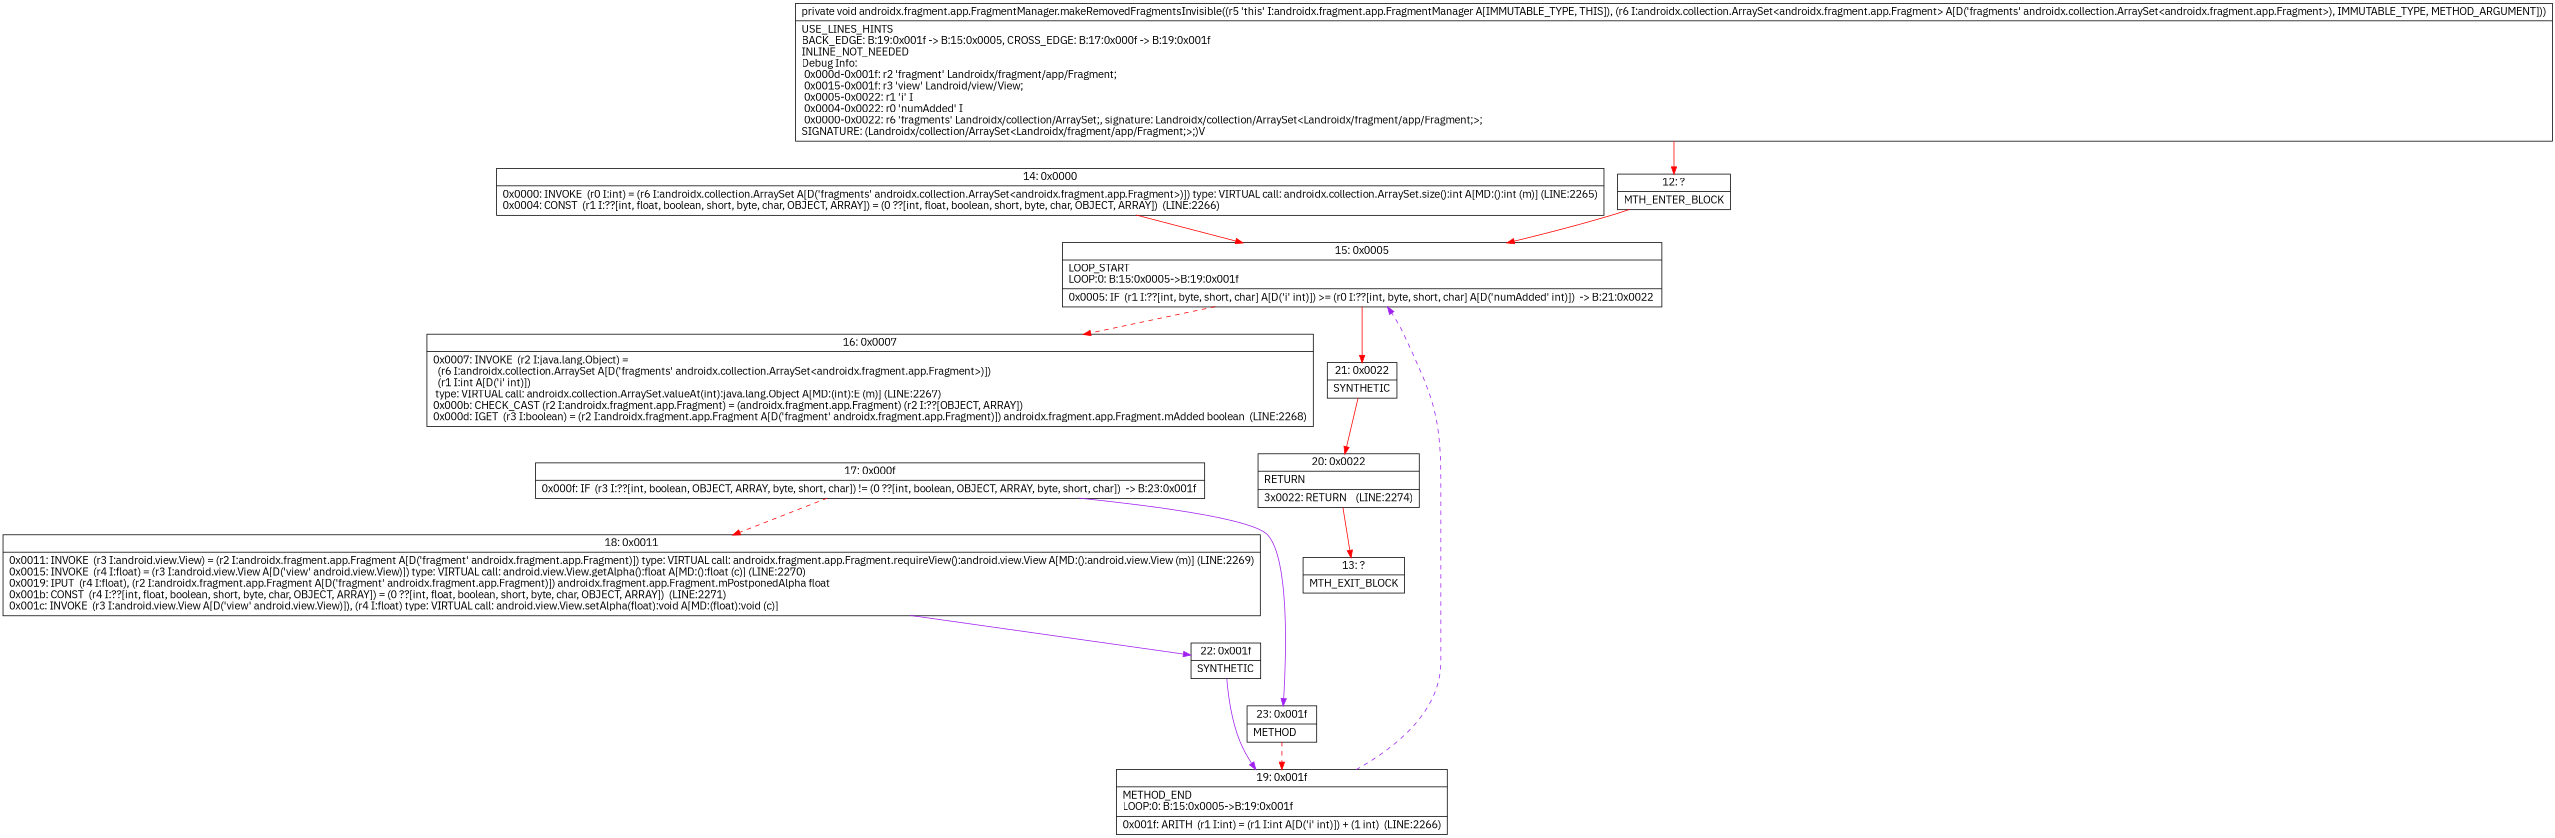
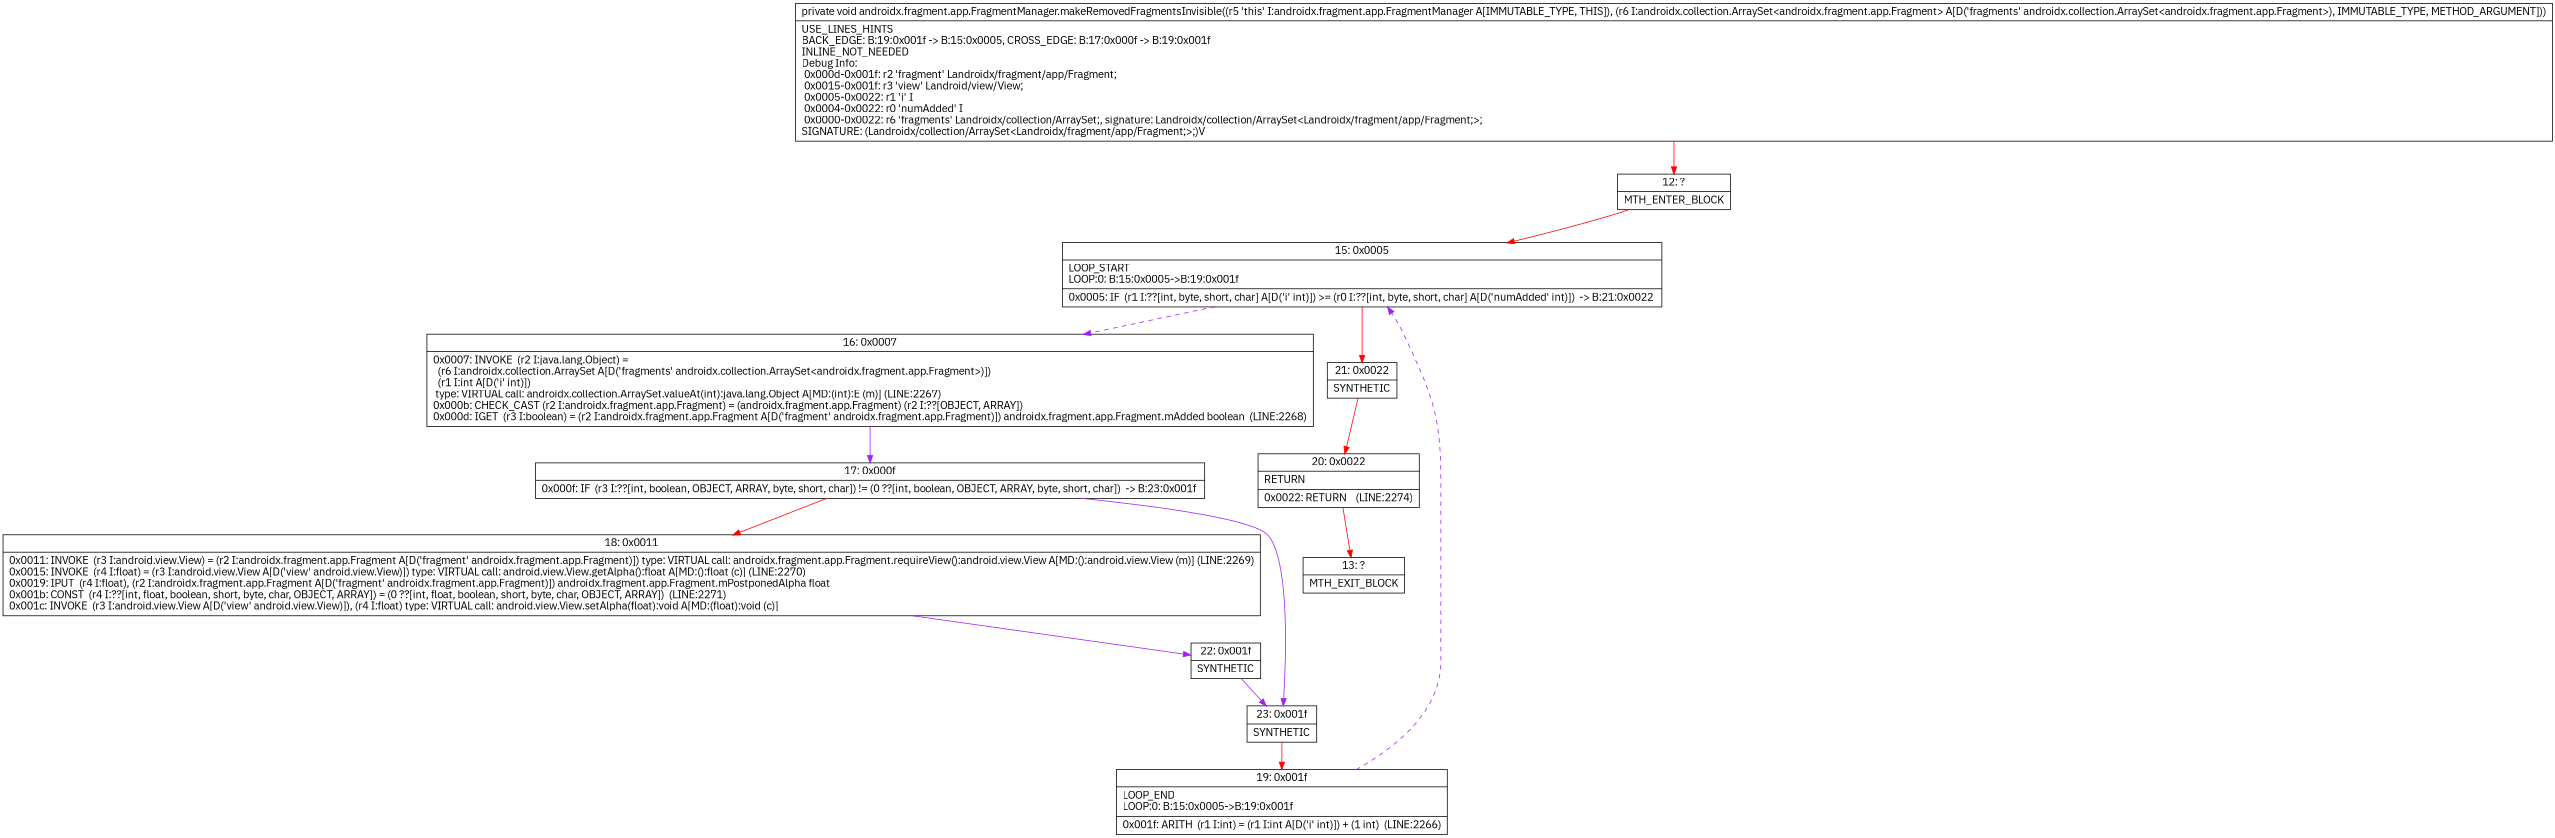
node "14: 0x0000": removed
edge "15: 0x0005" -> "16: 0x0007": color red -> purple
edge "16: 0x0007" -> "17: 0x000f": added
node "20: 0x0022": text "3x0022: RETURN    (LINE:2274)" -> "0x0022: RETURN    (LINE:2274)"
edge "17: 0x000f" -> "18: 0x0011": style dashed -> solid
edge "22: 0x001f" -> "19: 0x001f": now "22: 0x001f" -> "23: 0x001f"
node "23: 0x001f": text "METHOD" -> "SYNTHETIC"
edge "23: 0x001f" -> "19: 0x001f": style dashed -> solid
node "19: 0x001f": text "METHOD_END" -> "LOOP_END"
